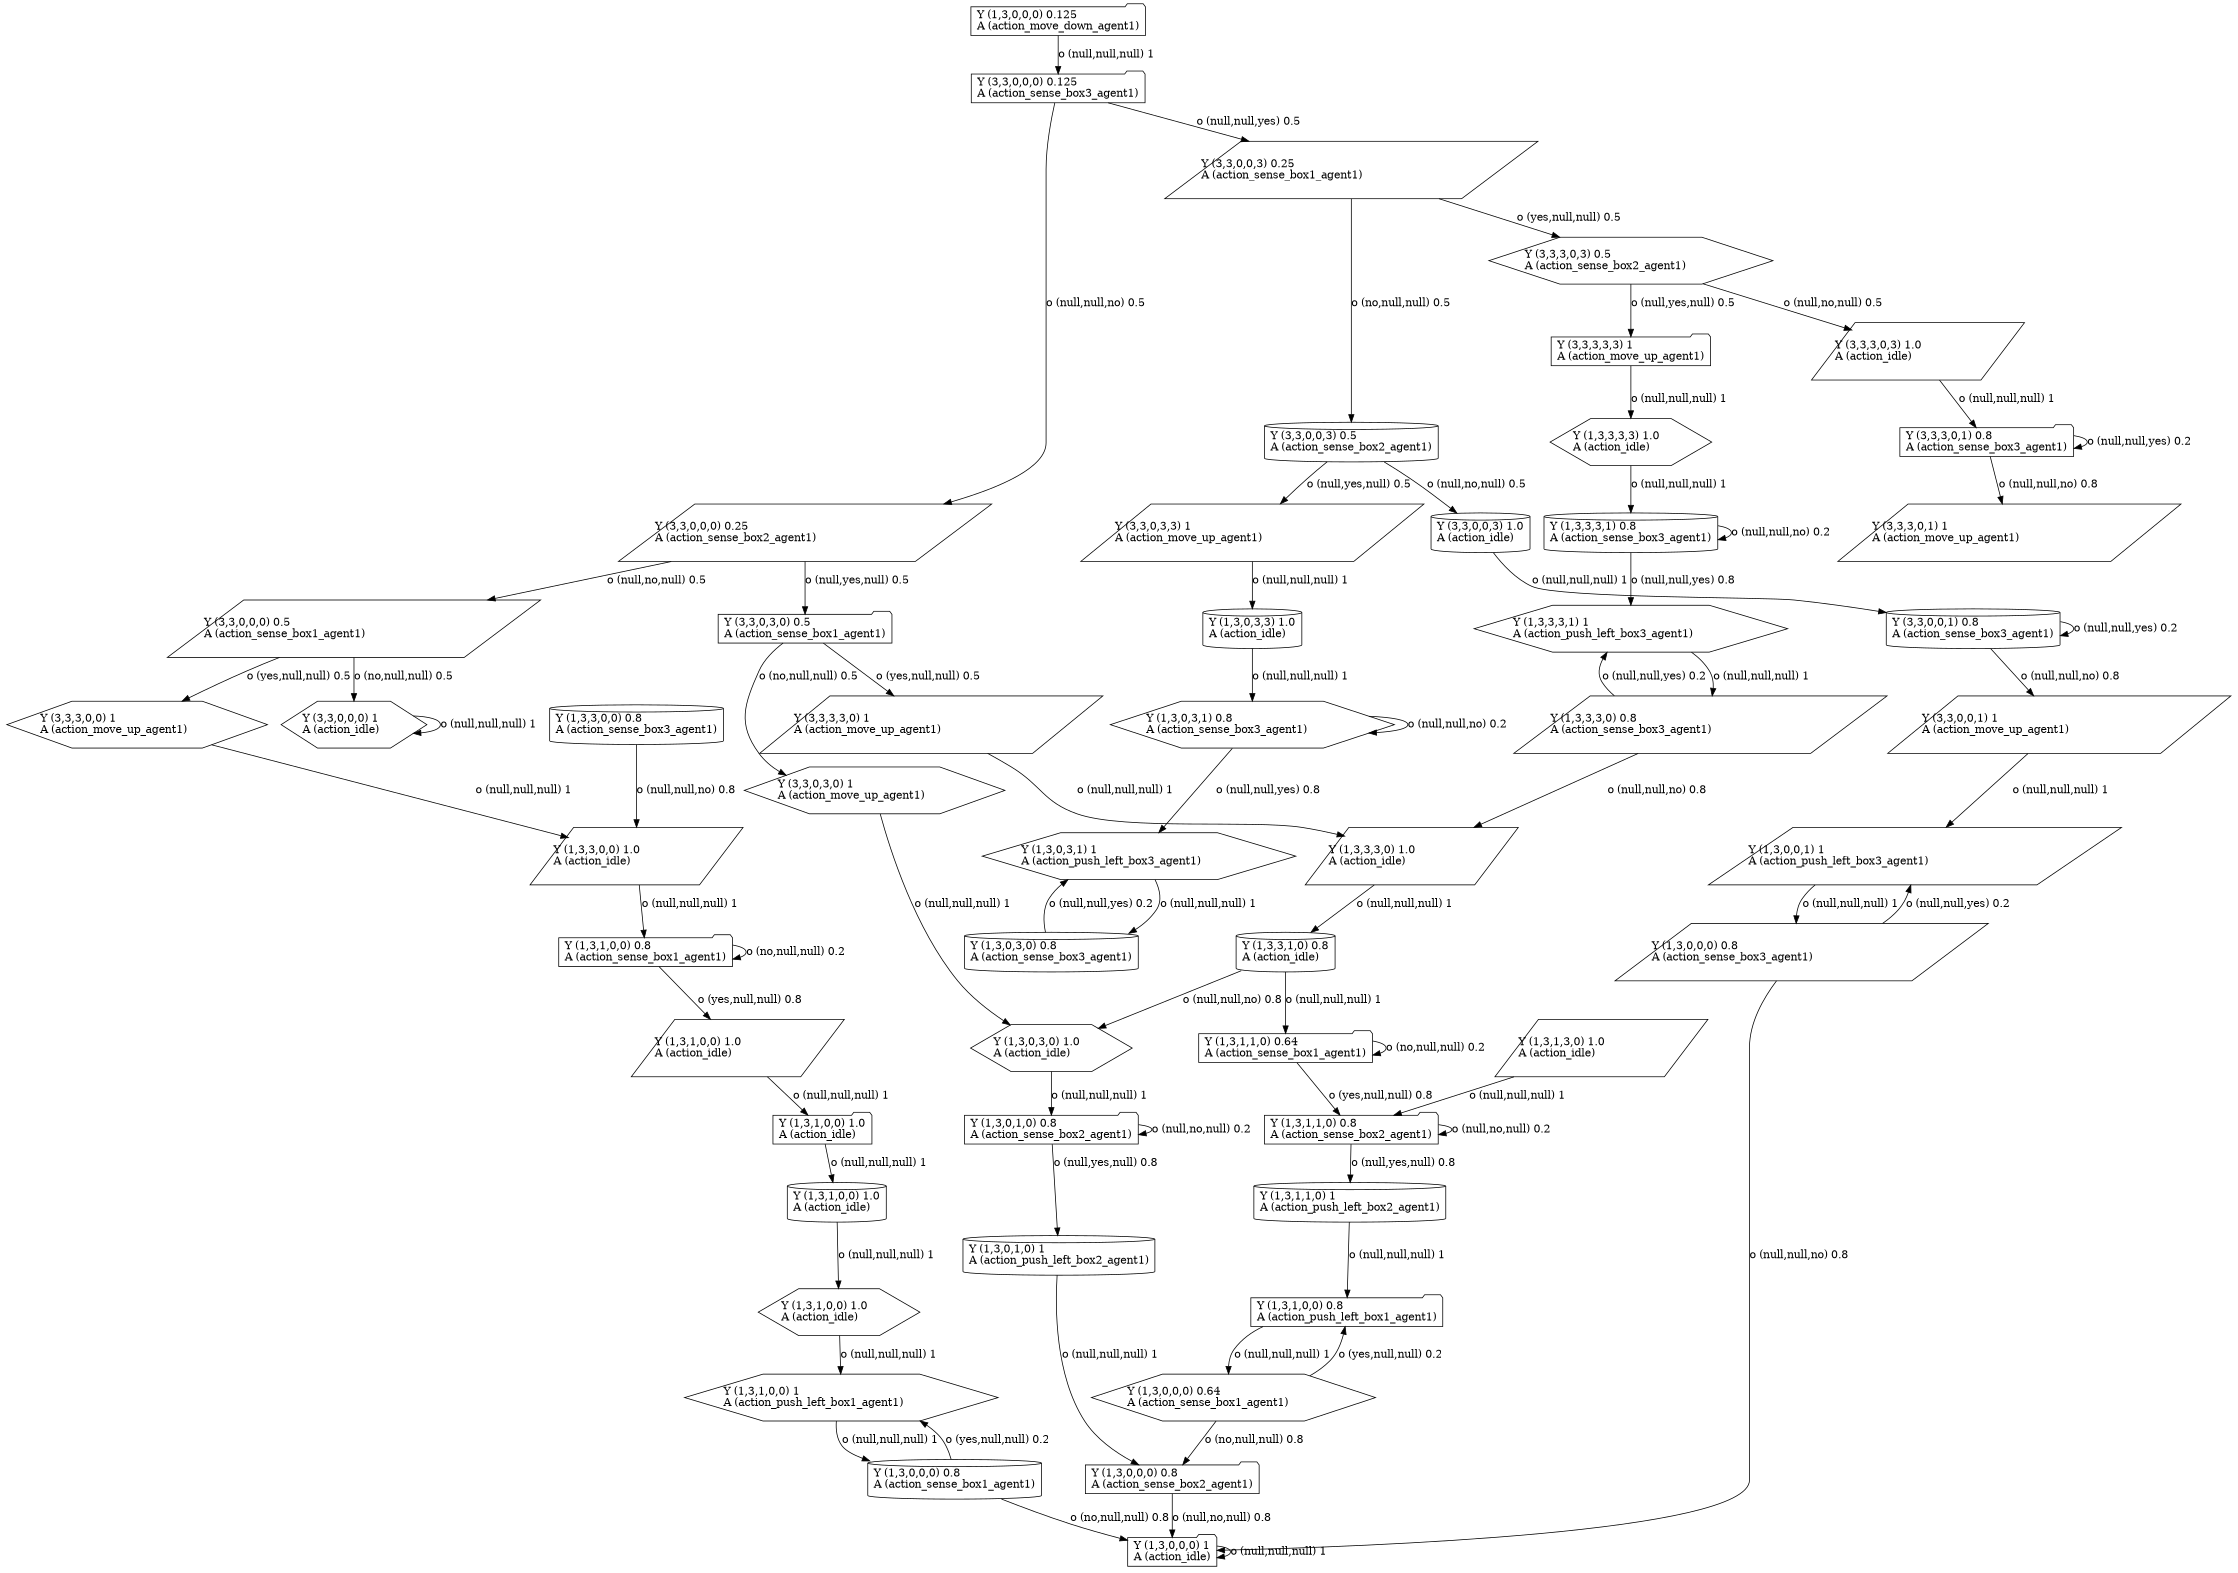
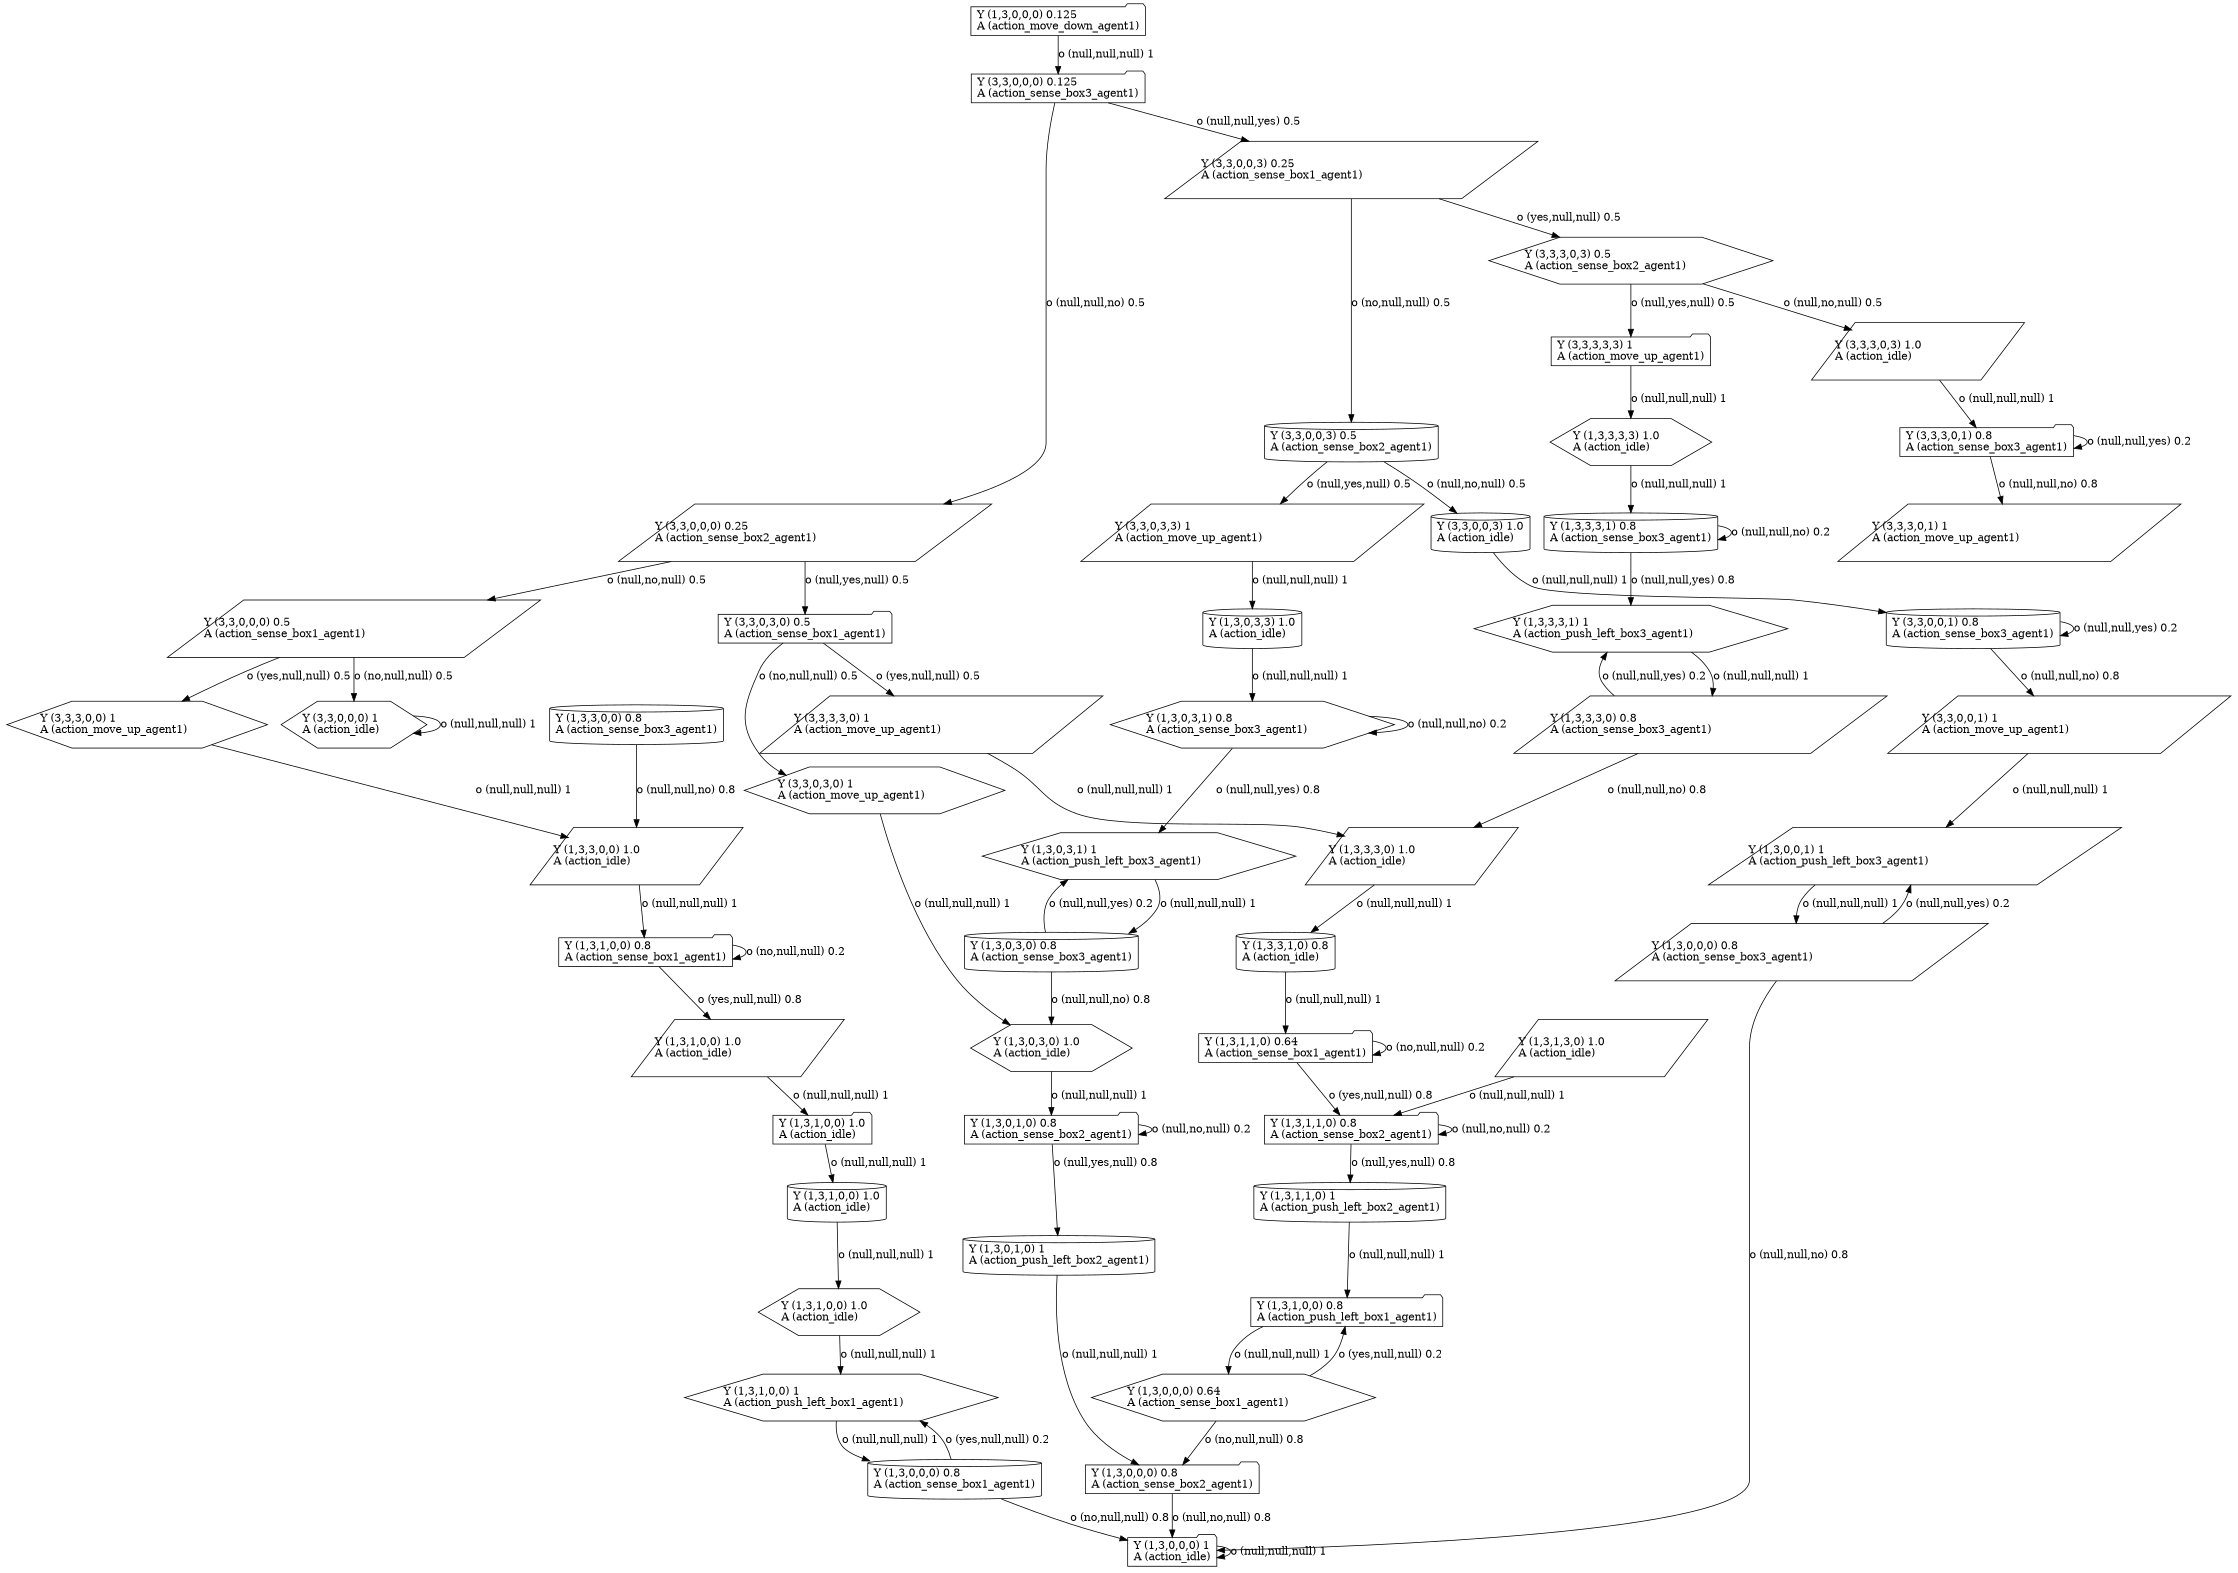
edge "Y (1,3,3,1,0) 0.8 A (action_idle)" -> "Y (1,3,0,3,0) 1.0 A (action_idle)": now "Y (1,3,0,3,0) 0.8 A (action_sense_box3_agent1)" -> "Y (1,3,0,3,0) 1.0 A (action_idle)"
